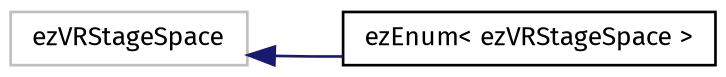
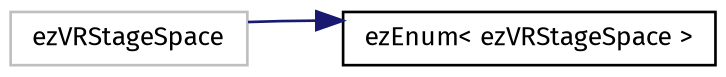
edge "ezEnum< ezVRStageSpace >" -> "ezVRStageSpace": reversed
